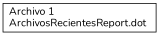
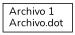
node "Archivo 1 ArchivosRecientesReport.dot": label "Archivo 1 ArchivosRecientesReport.dot" -> "Archivo 1 Archivo.dot"
